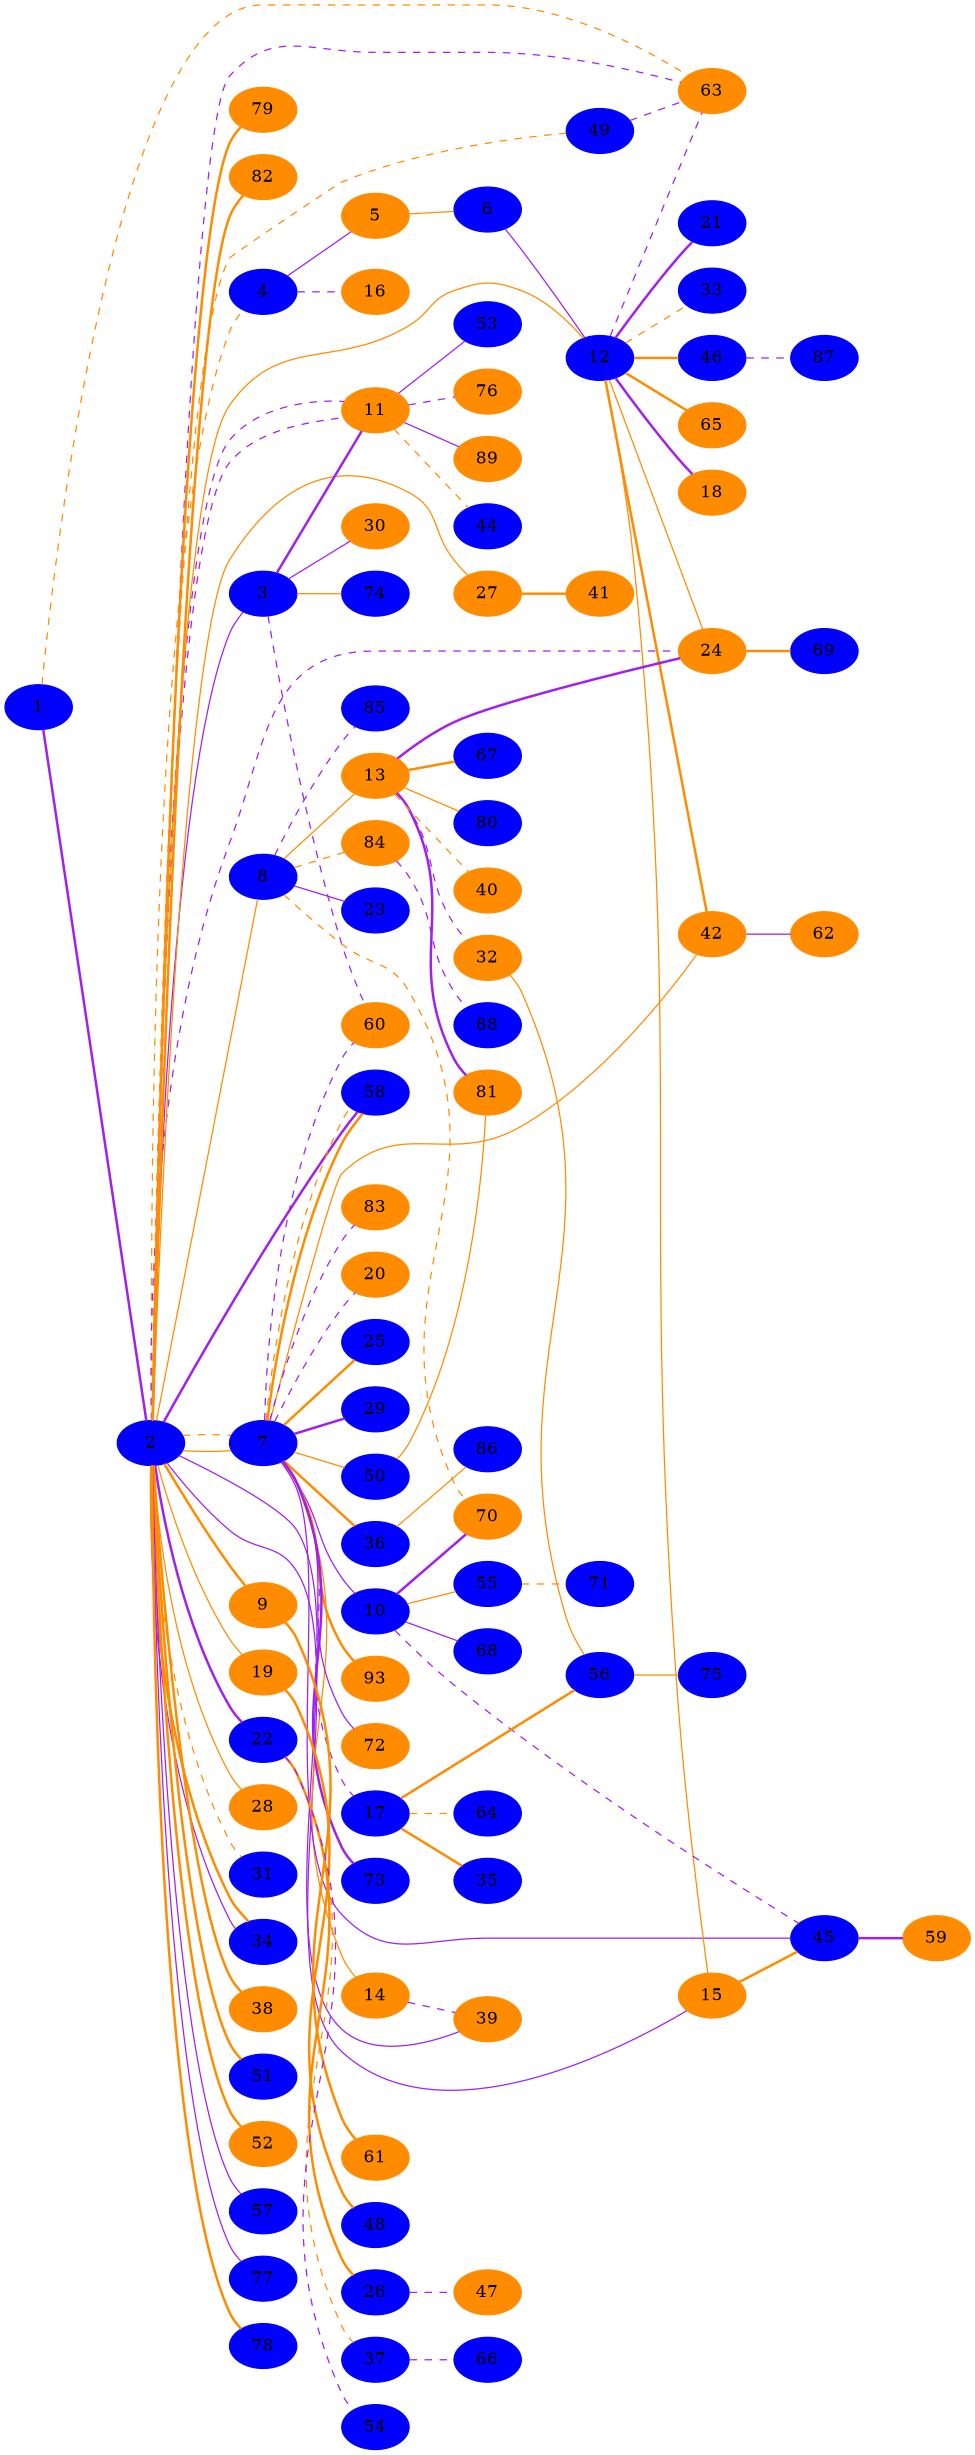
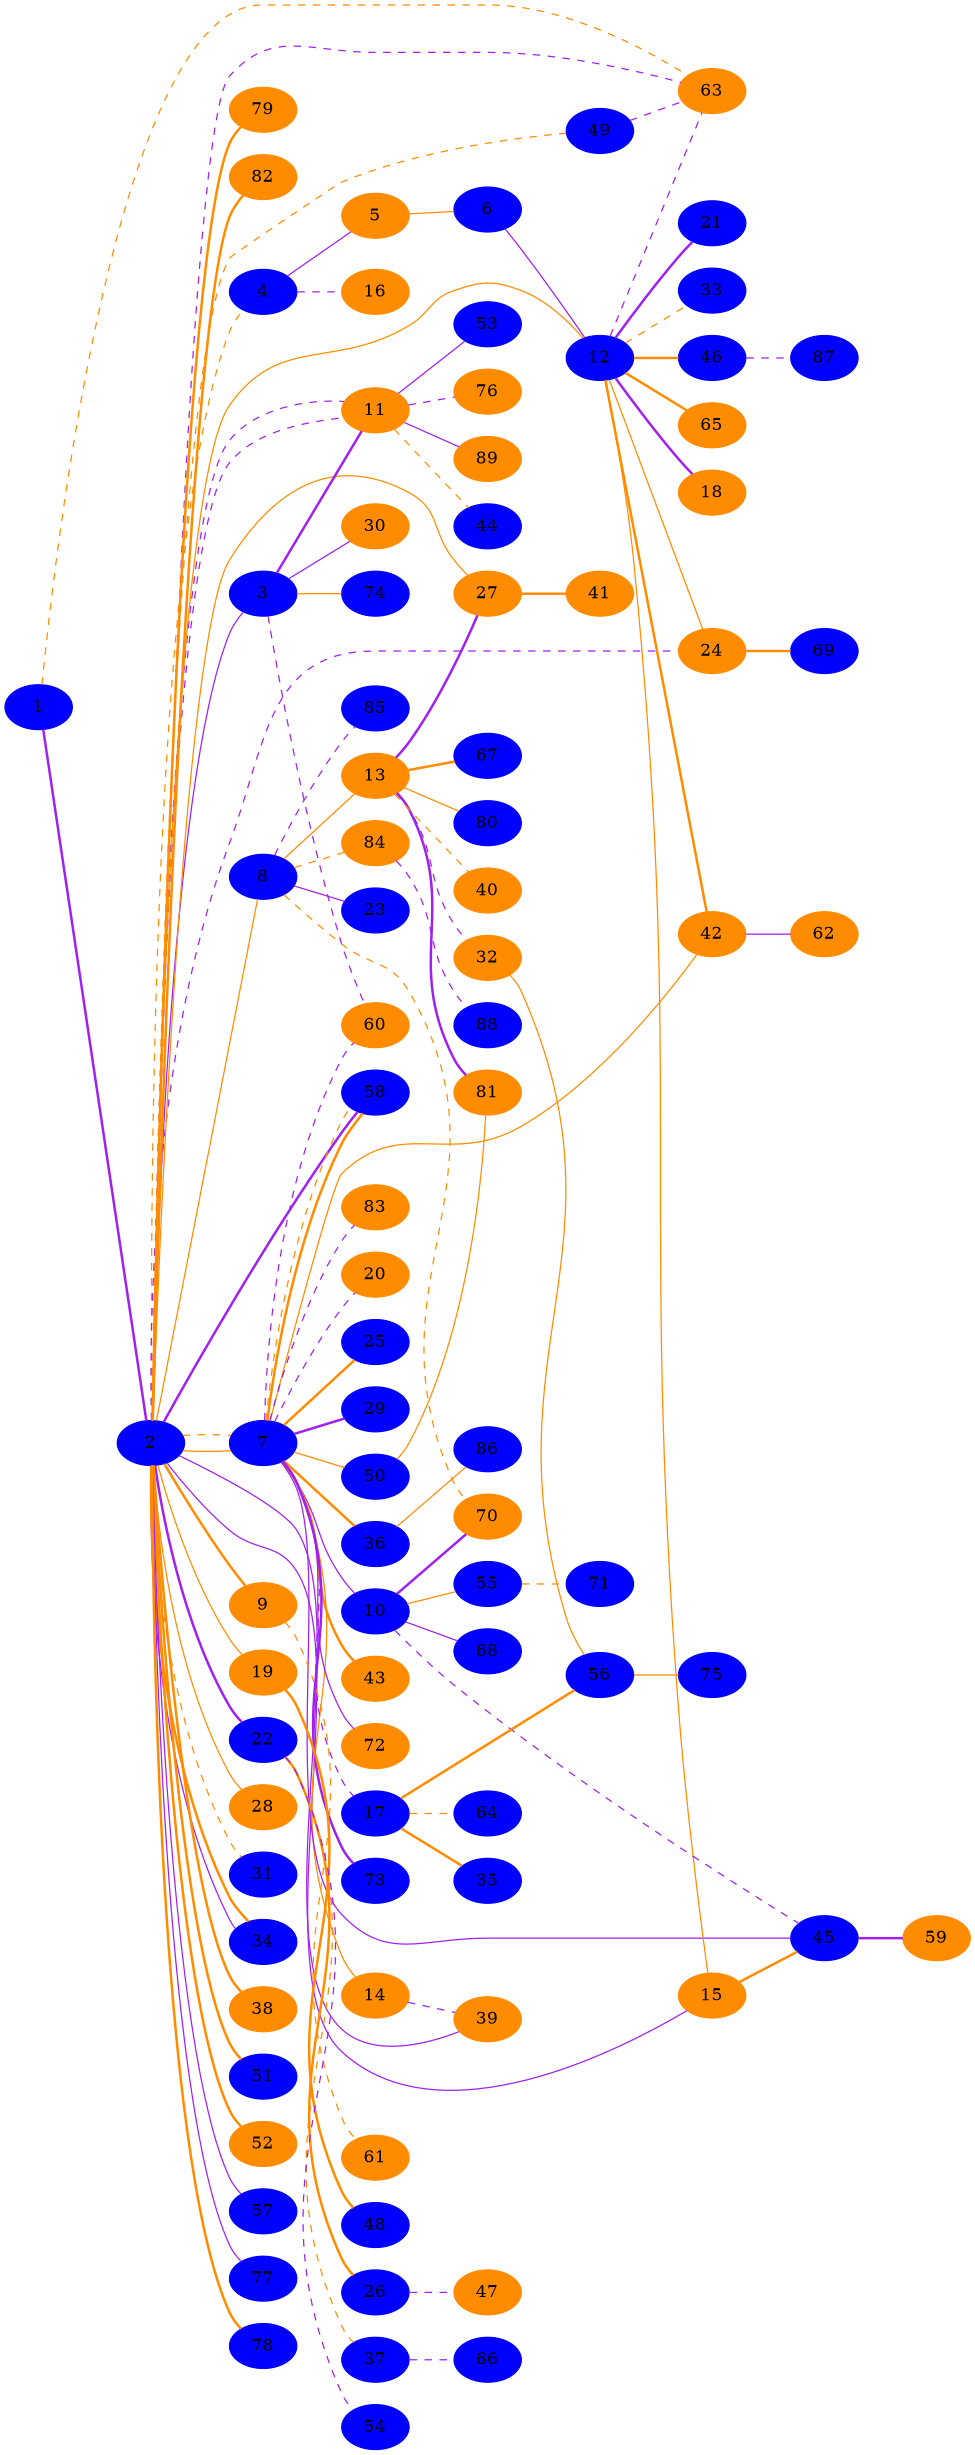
edge "24" -- "13": now "27" -- "13"
node "93": label "93" -> "43"
edge "9" -- "61": style bold -> dashed
